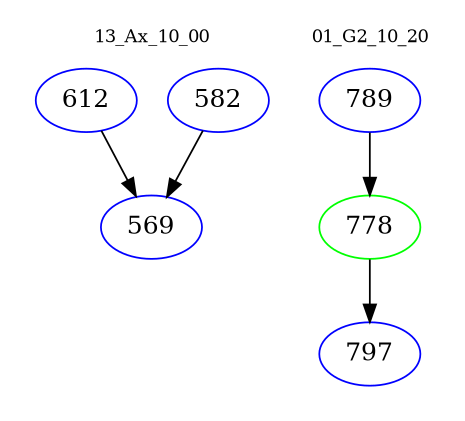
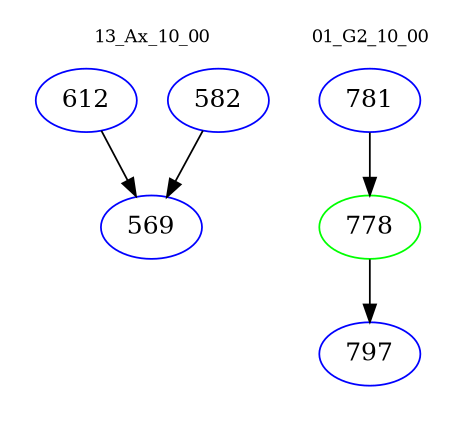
cluster "01_G2_10_20": label "01_G2_10_20" -> "01_G2_10_00"
node "789": label "789" -> "781"
